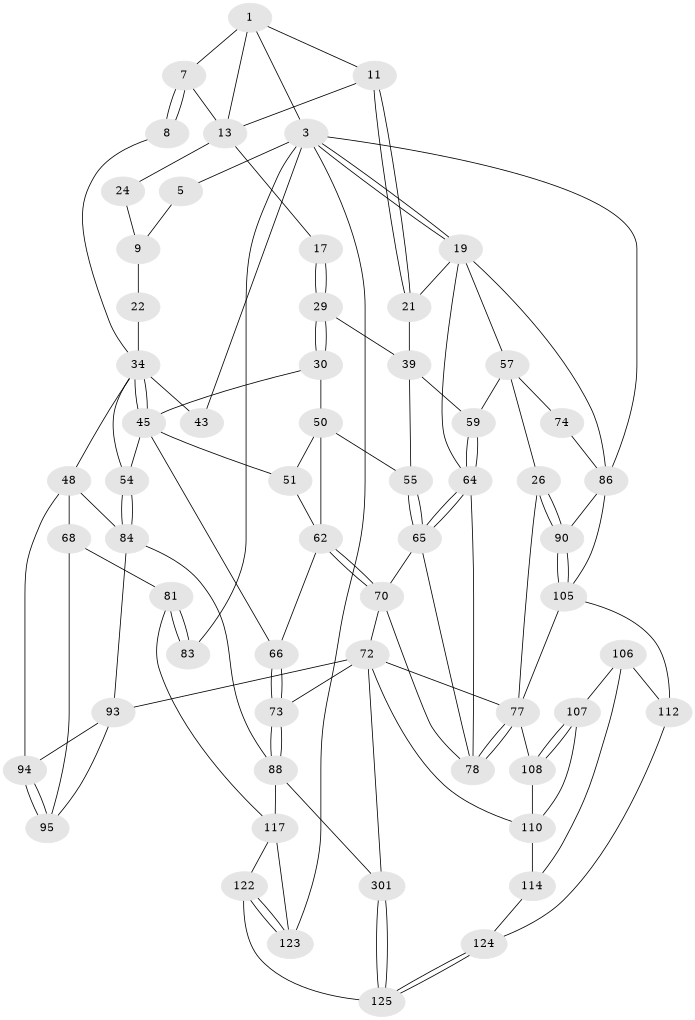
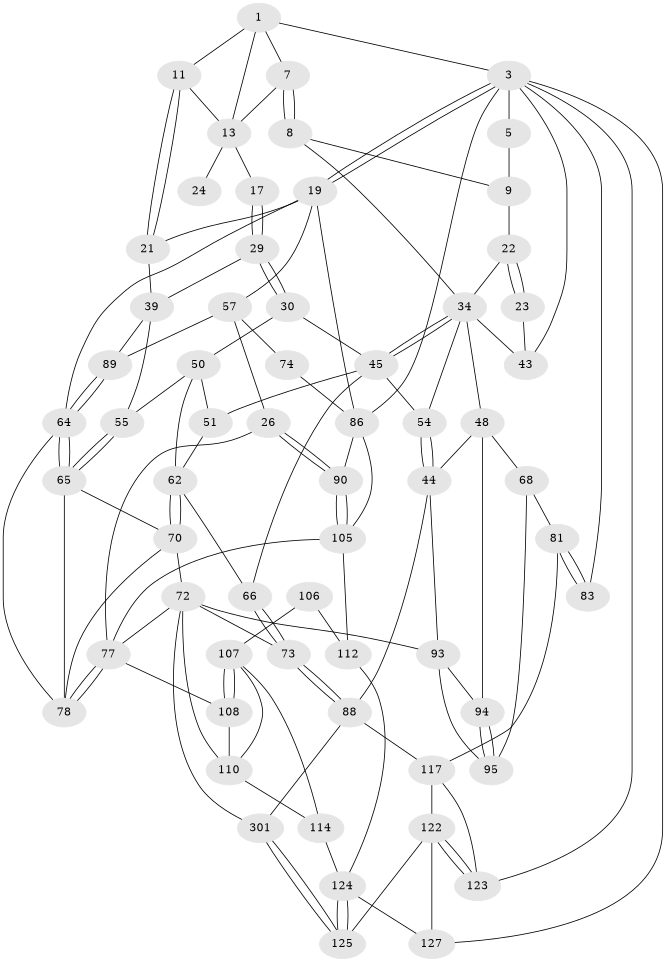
edge "24" -- "9": now "8" -- "9"
node "23": added
node "59": label "59" -> "89"
node "84": label "84" -> "44"
edge "106" -- "114": now "107" -- "114"
node "127": added
